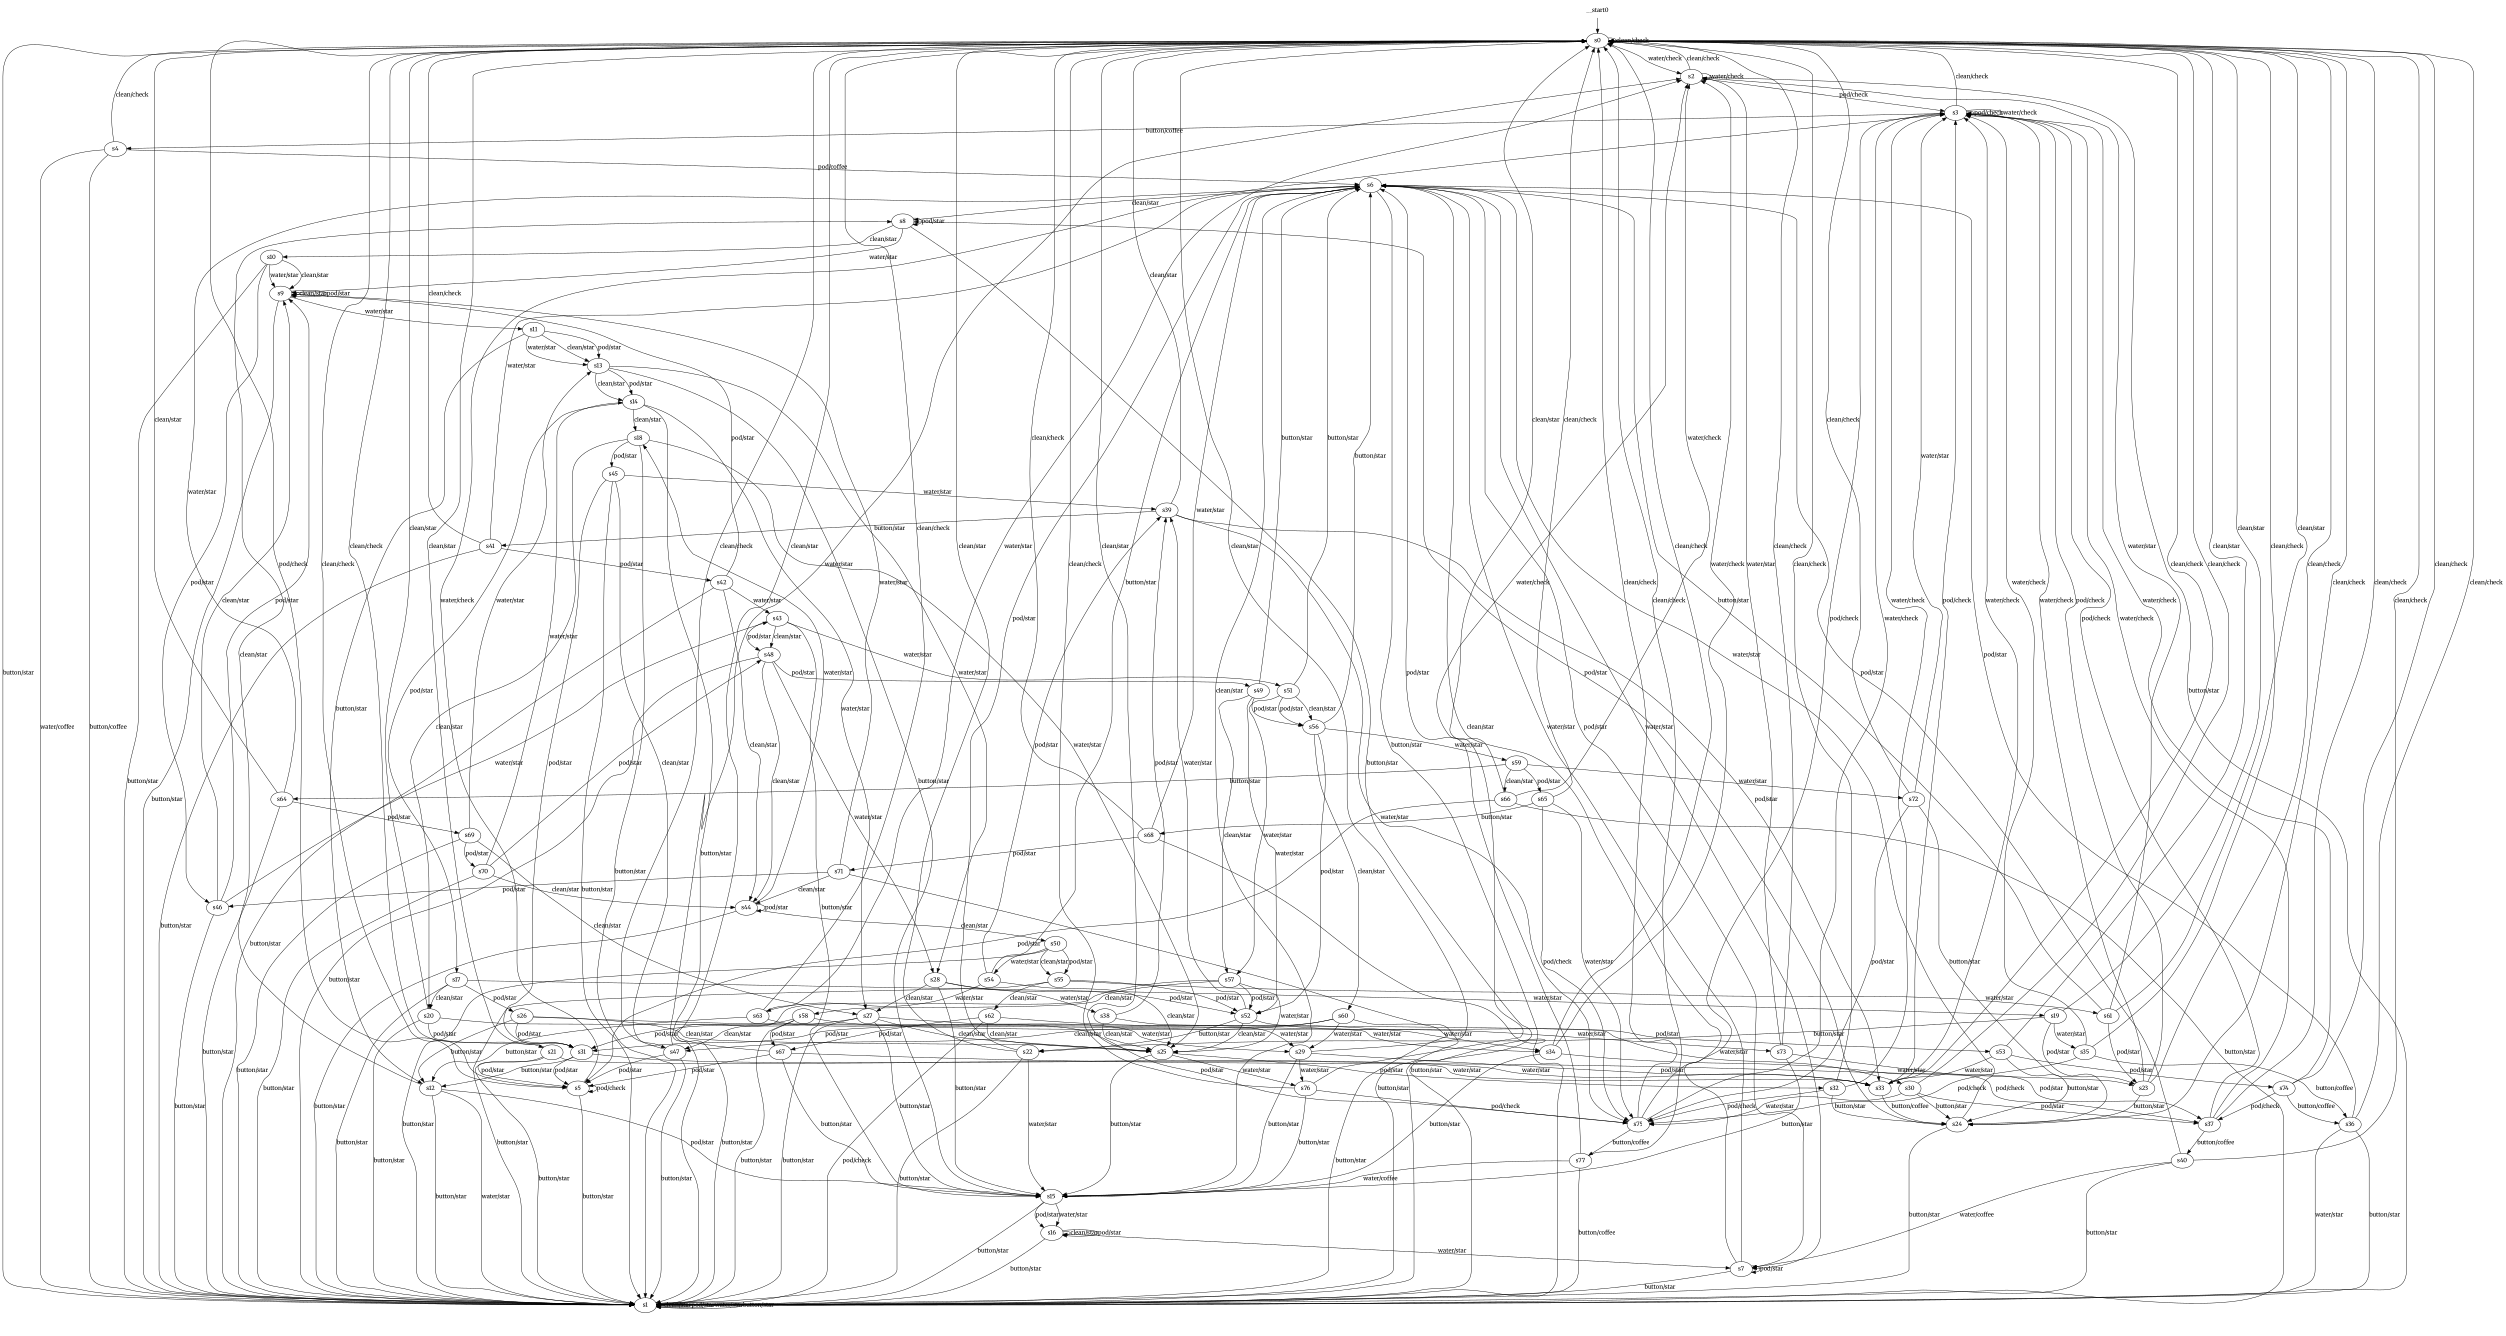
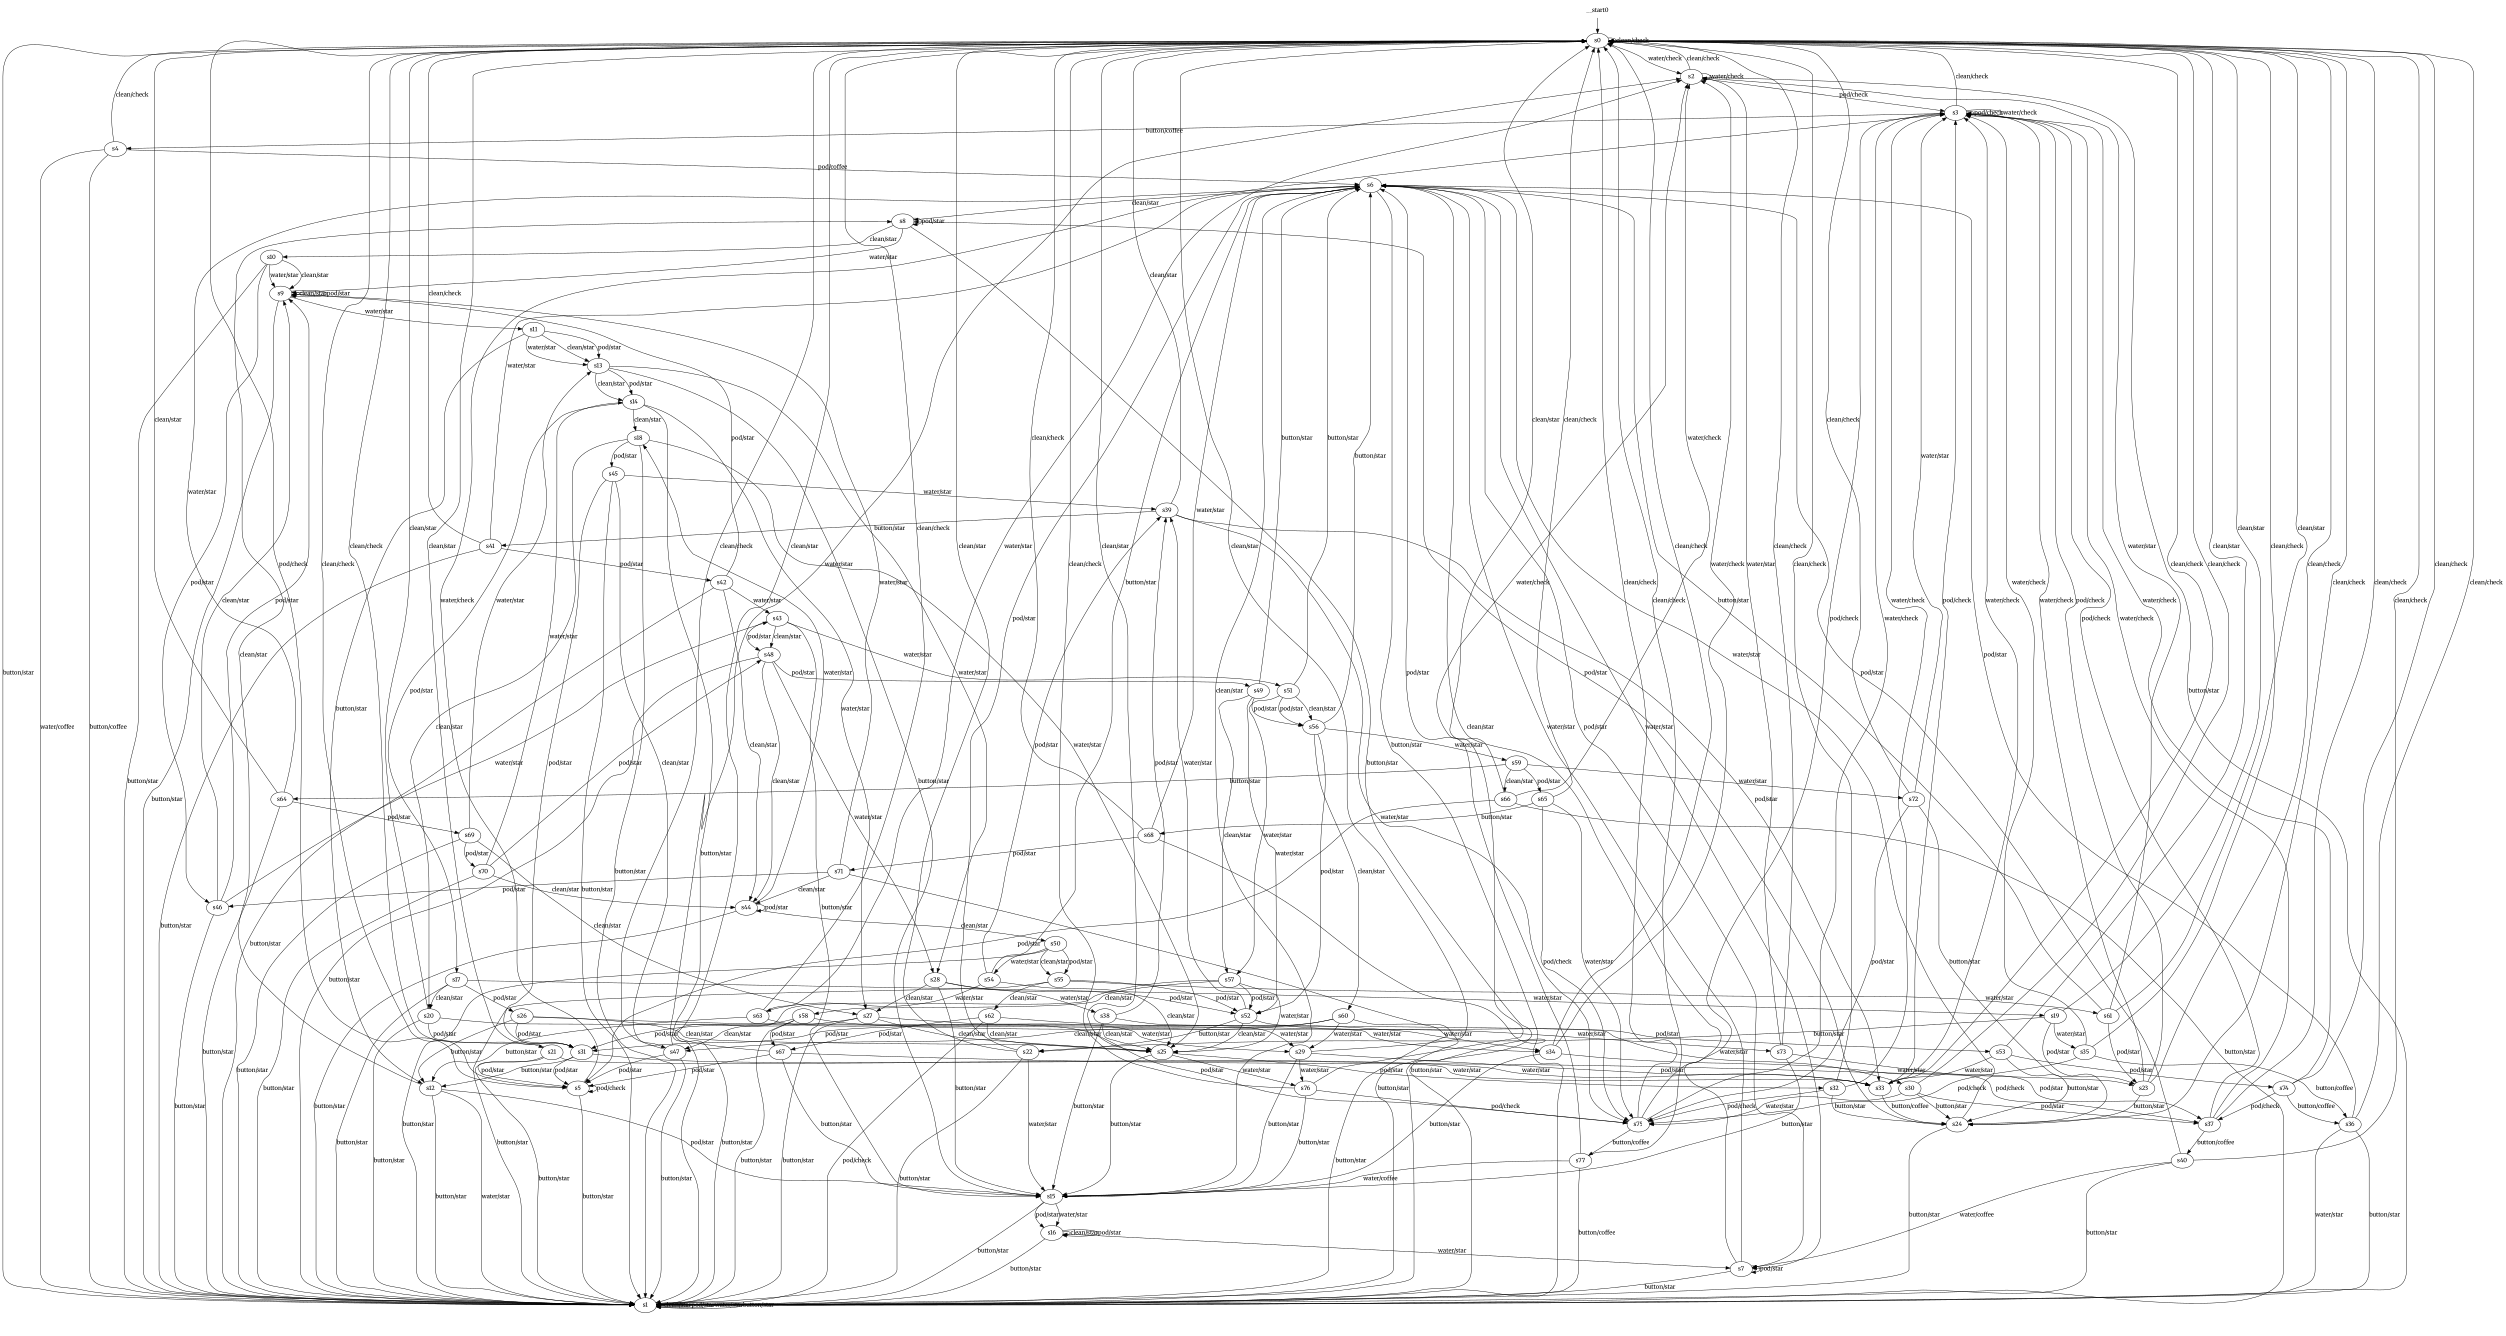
edge "s27" -> "s15": now "s38" -> "s15"
